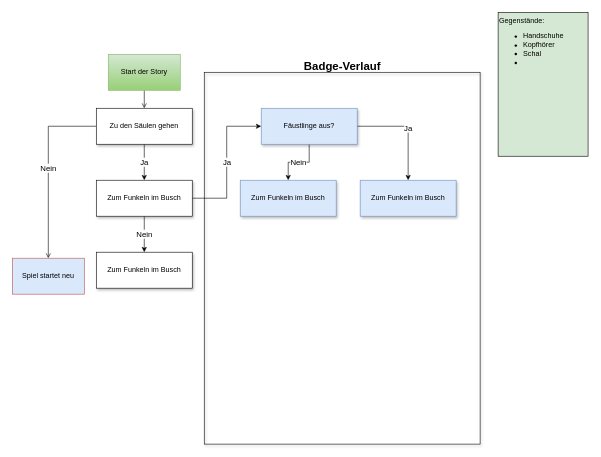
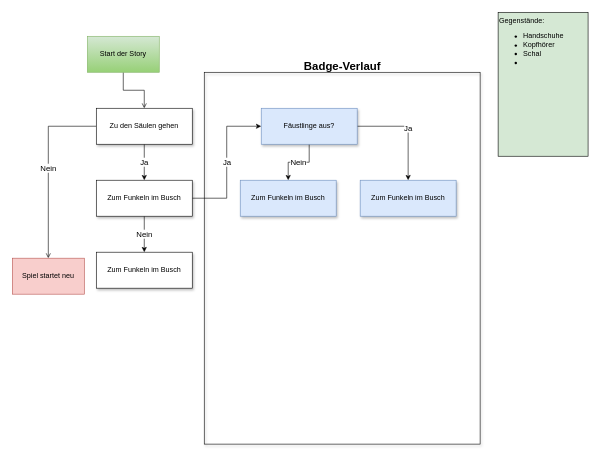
node "Start der Story": moved (144, 72) -> (123, 54)
node "Spiel startet neu": fillcolor #dae8fc -> #f8cecc
